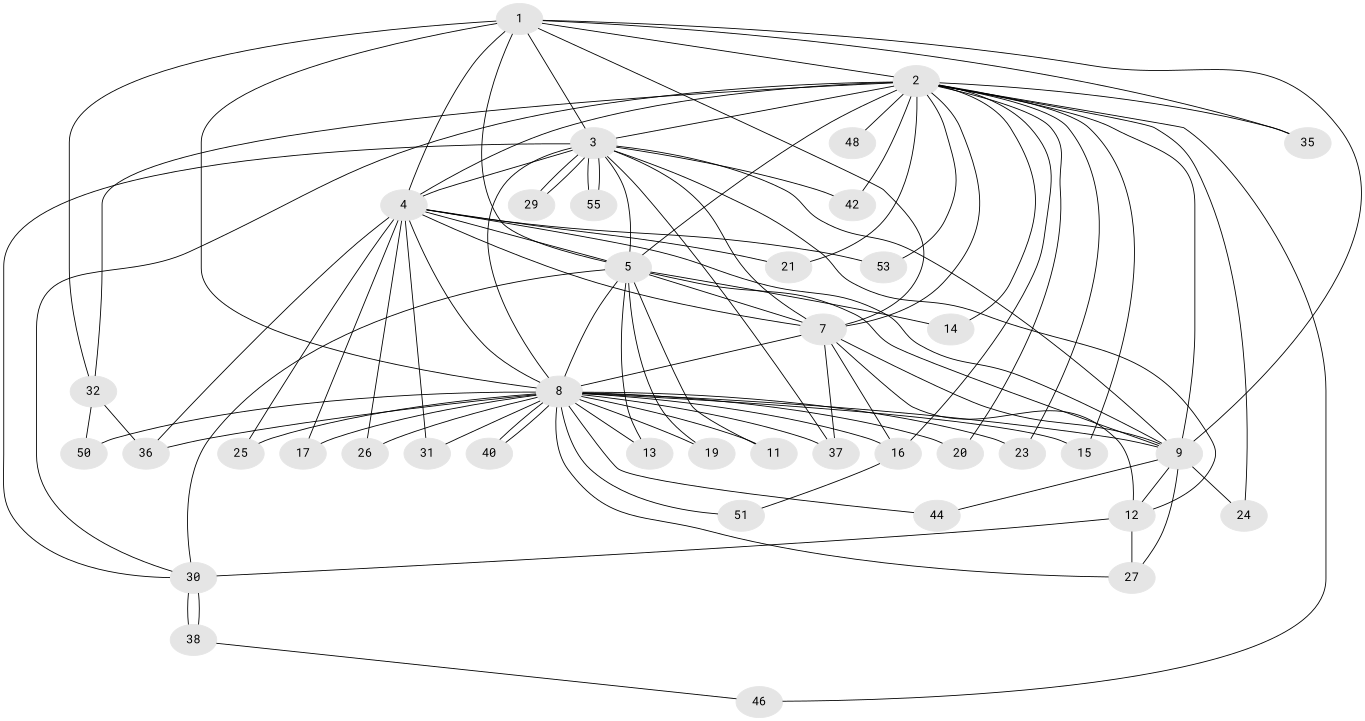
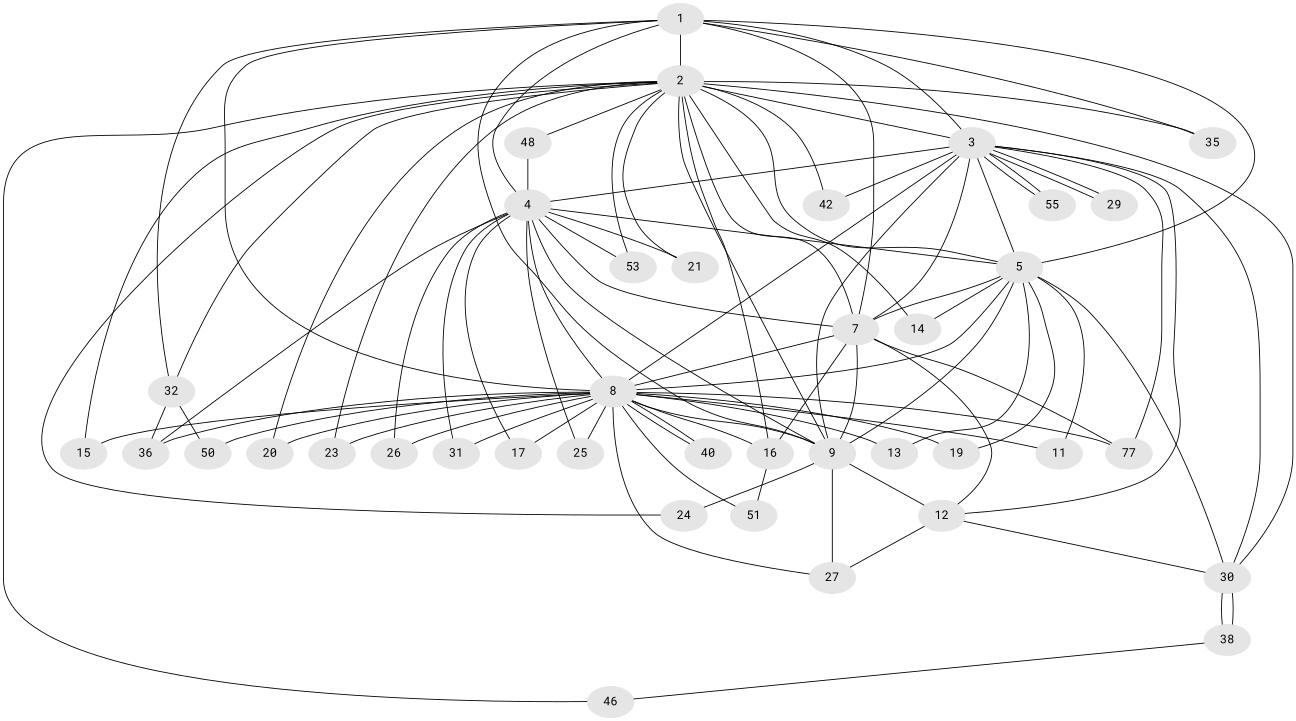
edge "2" -- "4": now "48" -- "4"
node "37": label "37" -> "77"
node "44": removed
